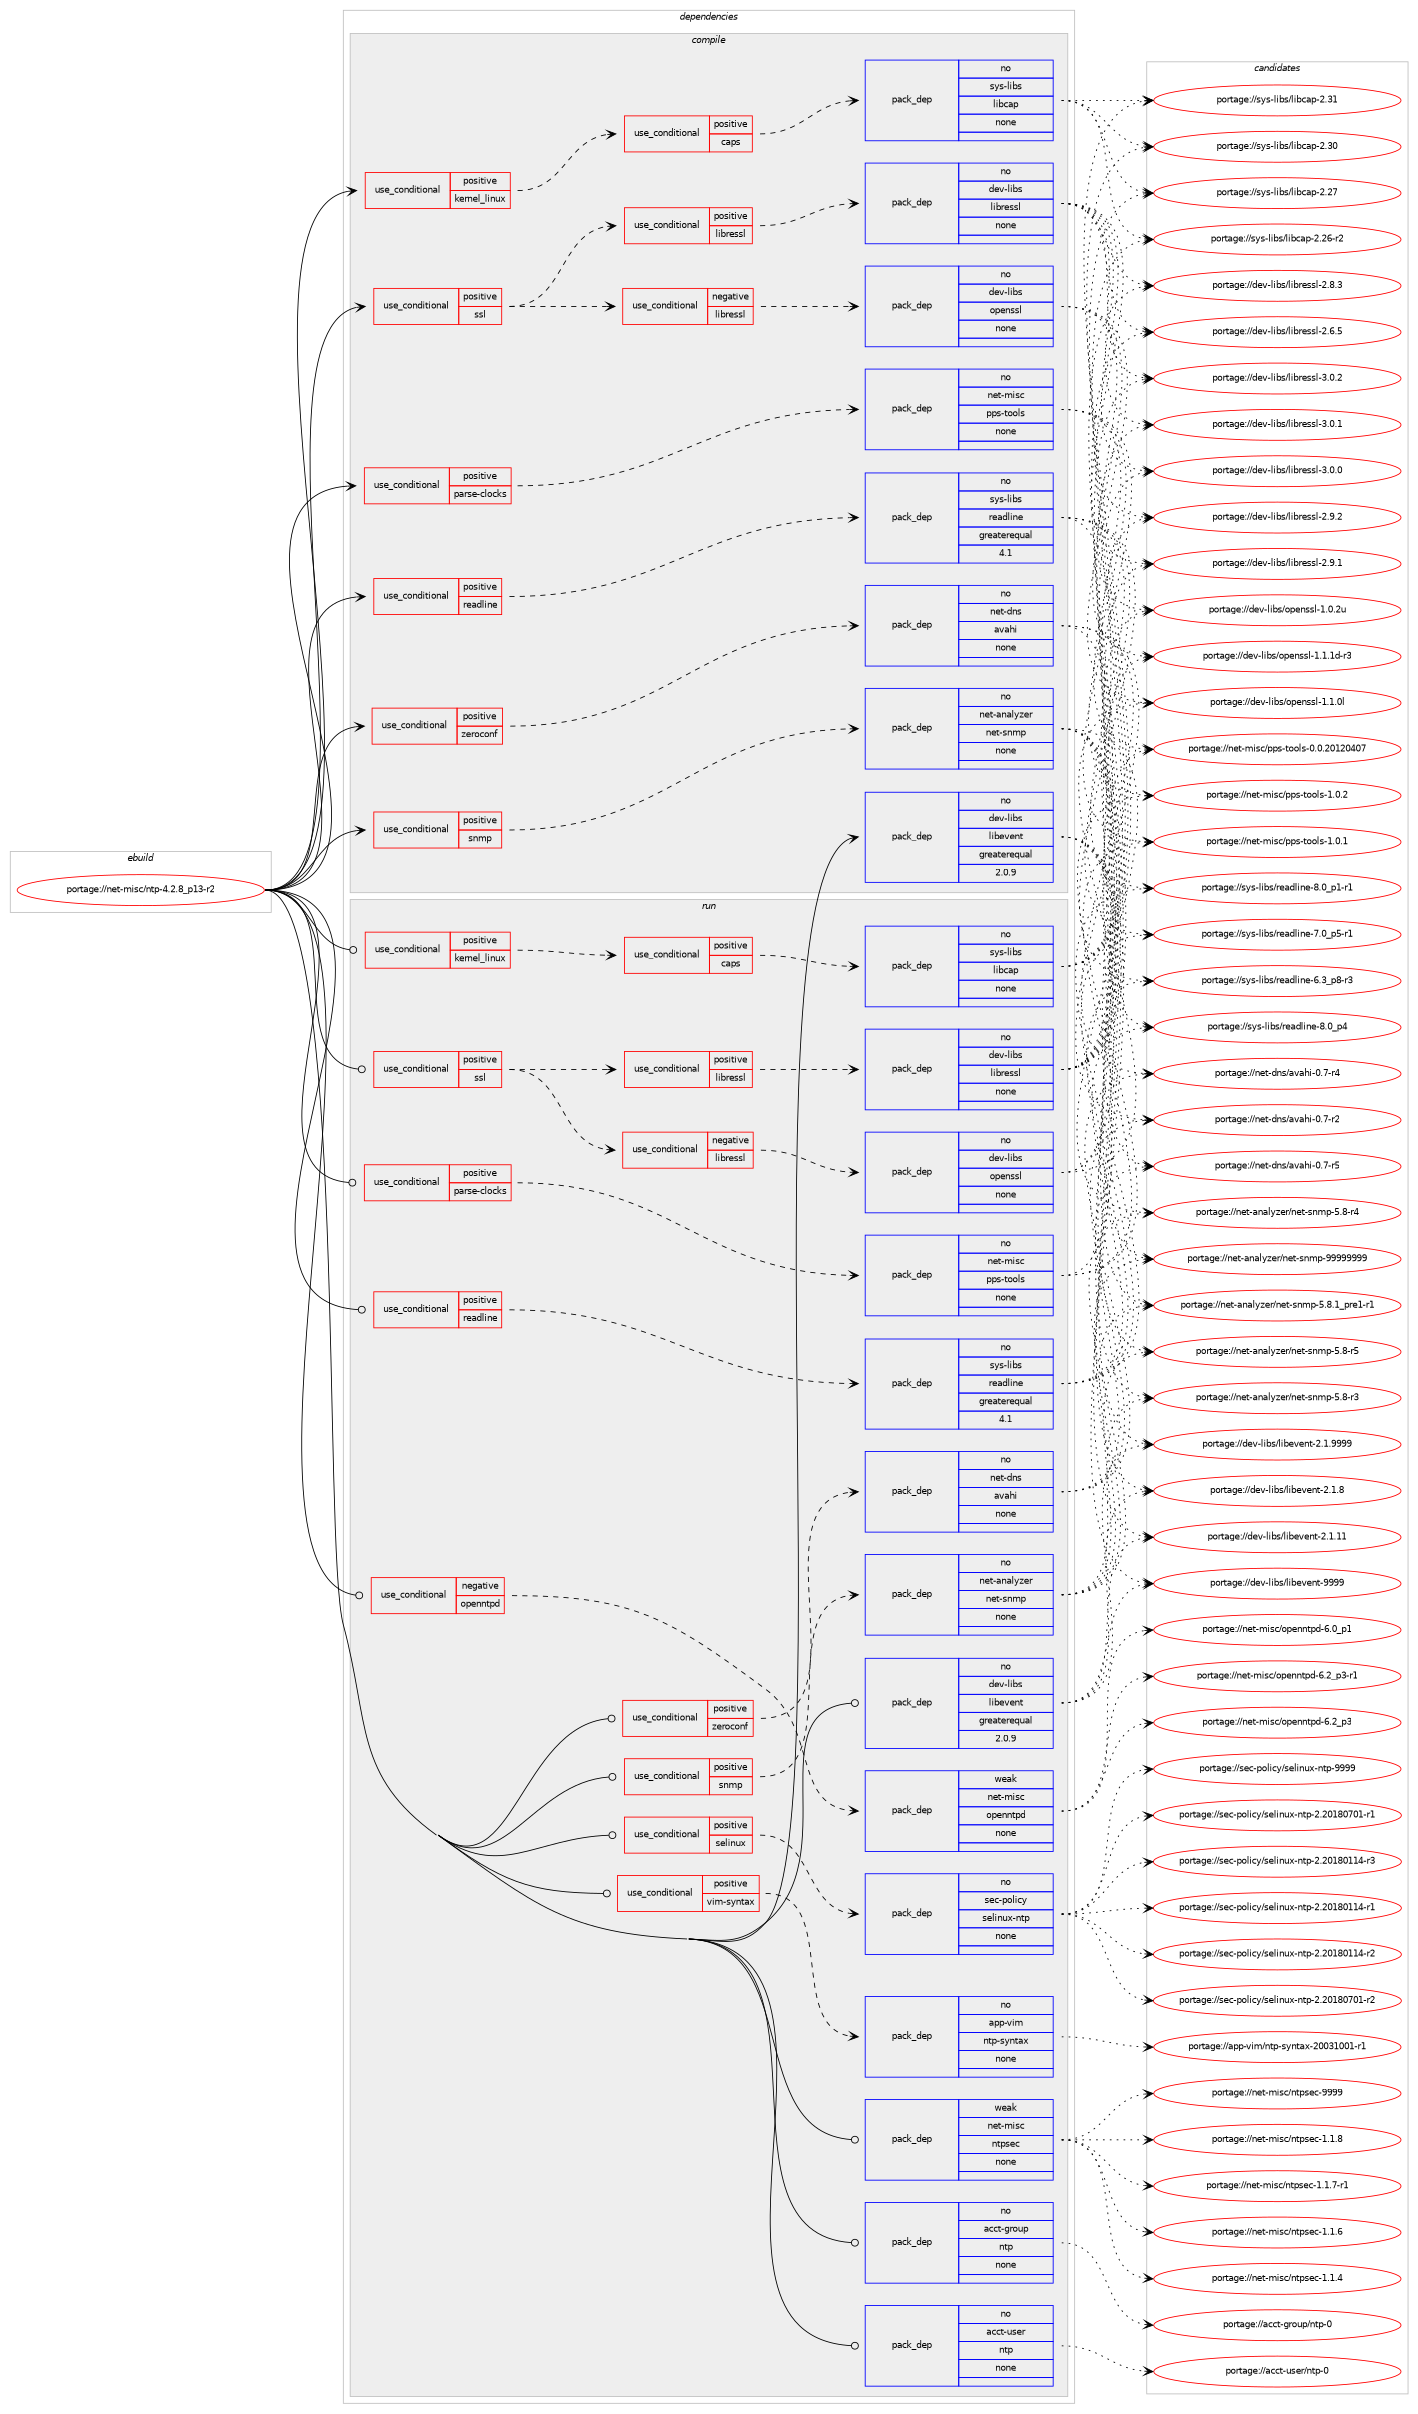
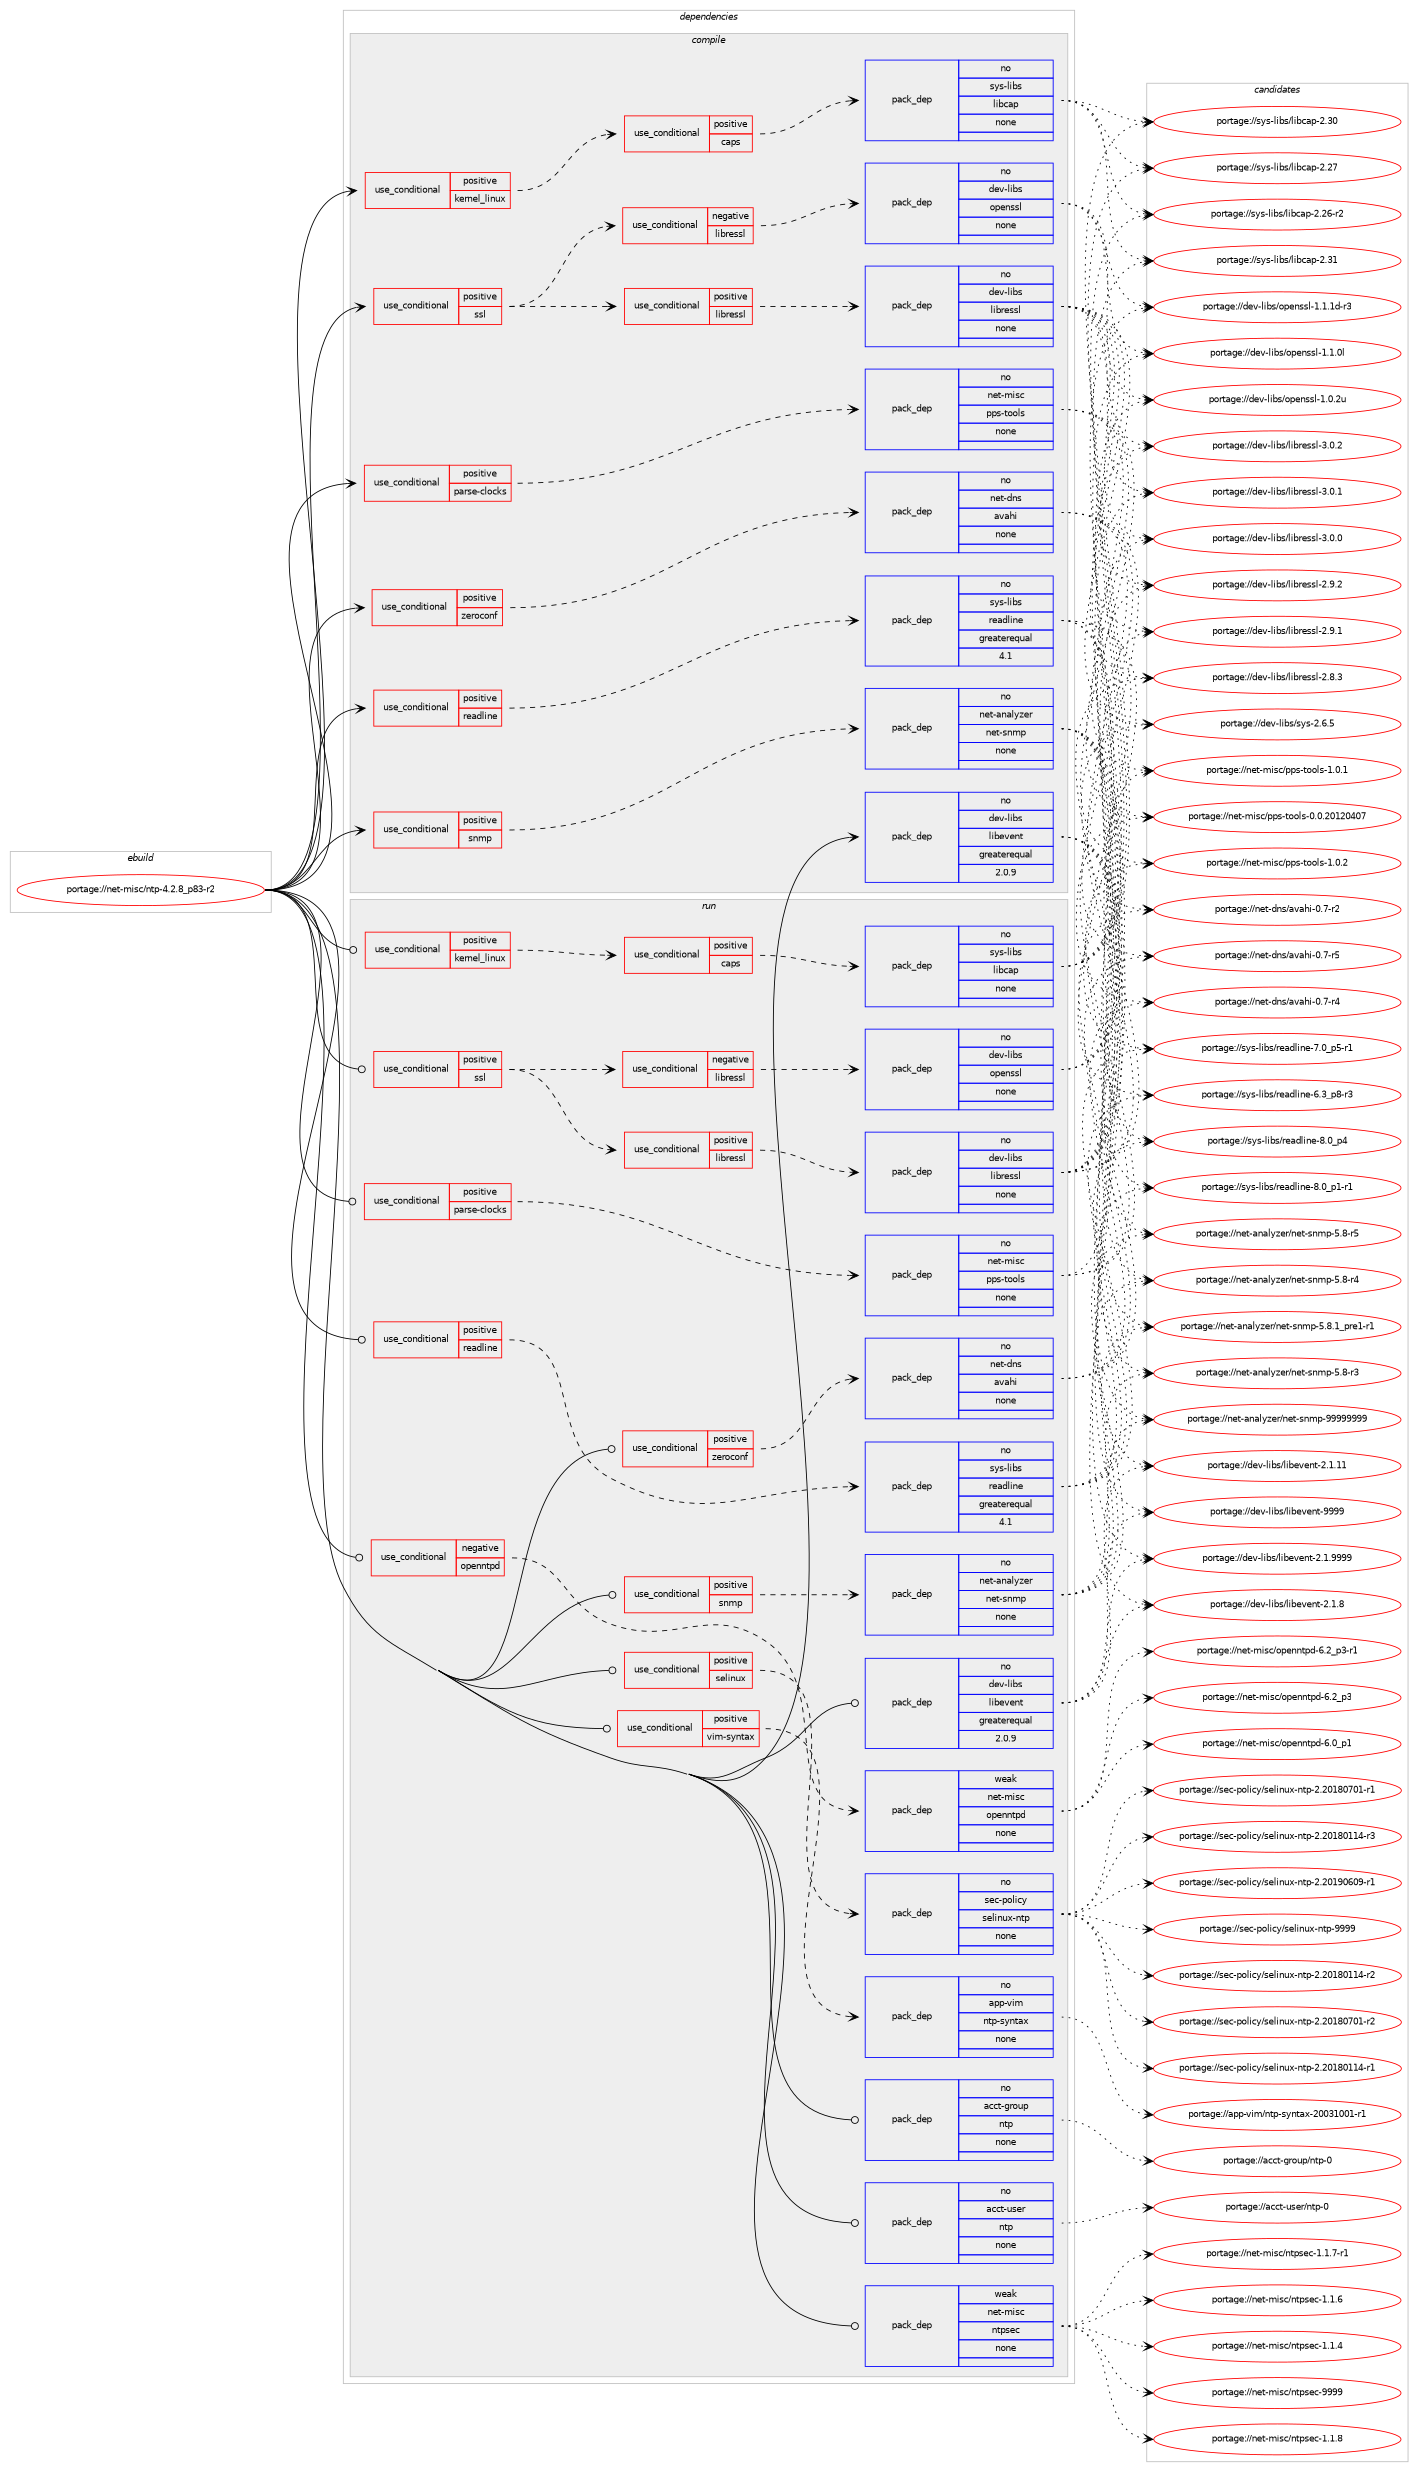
node "portage://dev-libs/libressl-2.6.5": label "portage://dev-libs/libressl-2.6.5" -> "portage://dev-libs/sys-2.6.5"
node "portage://net-misc/ntp-4.2.8_p13-r2": label "portage://net-misc/ntp-4.2.8_p13-r2" -> "portage://net-misc/ntp-4.2.8_p83-r2"
node "portage://sec-policy/selinux-ntp-2.20190609-r1": added
